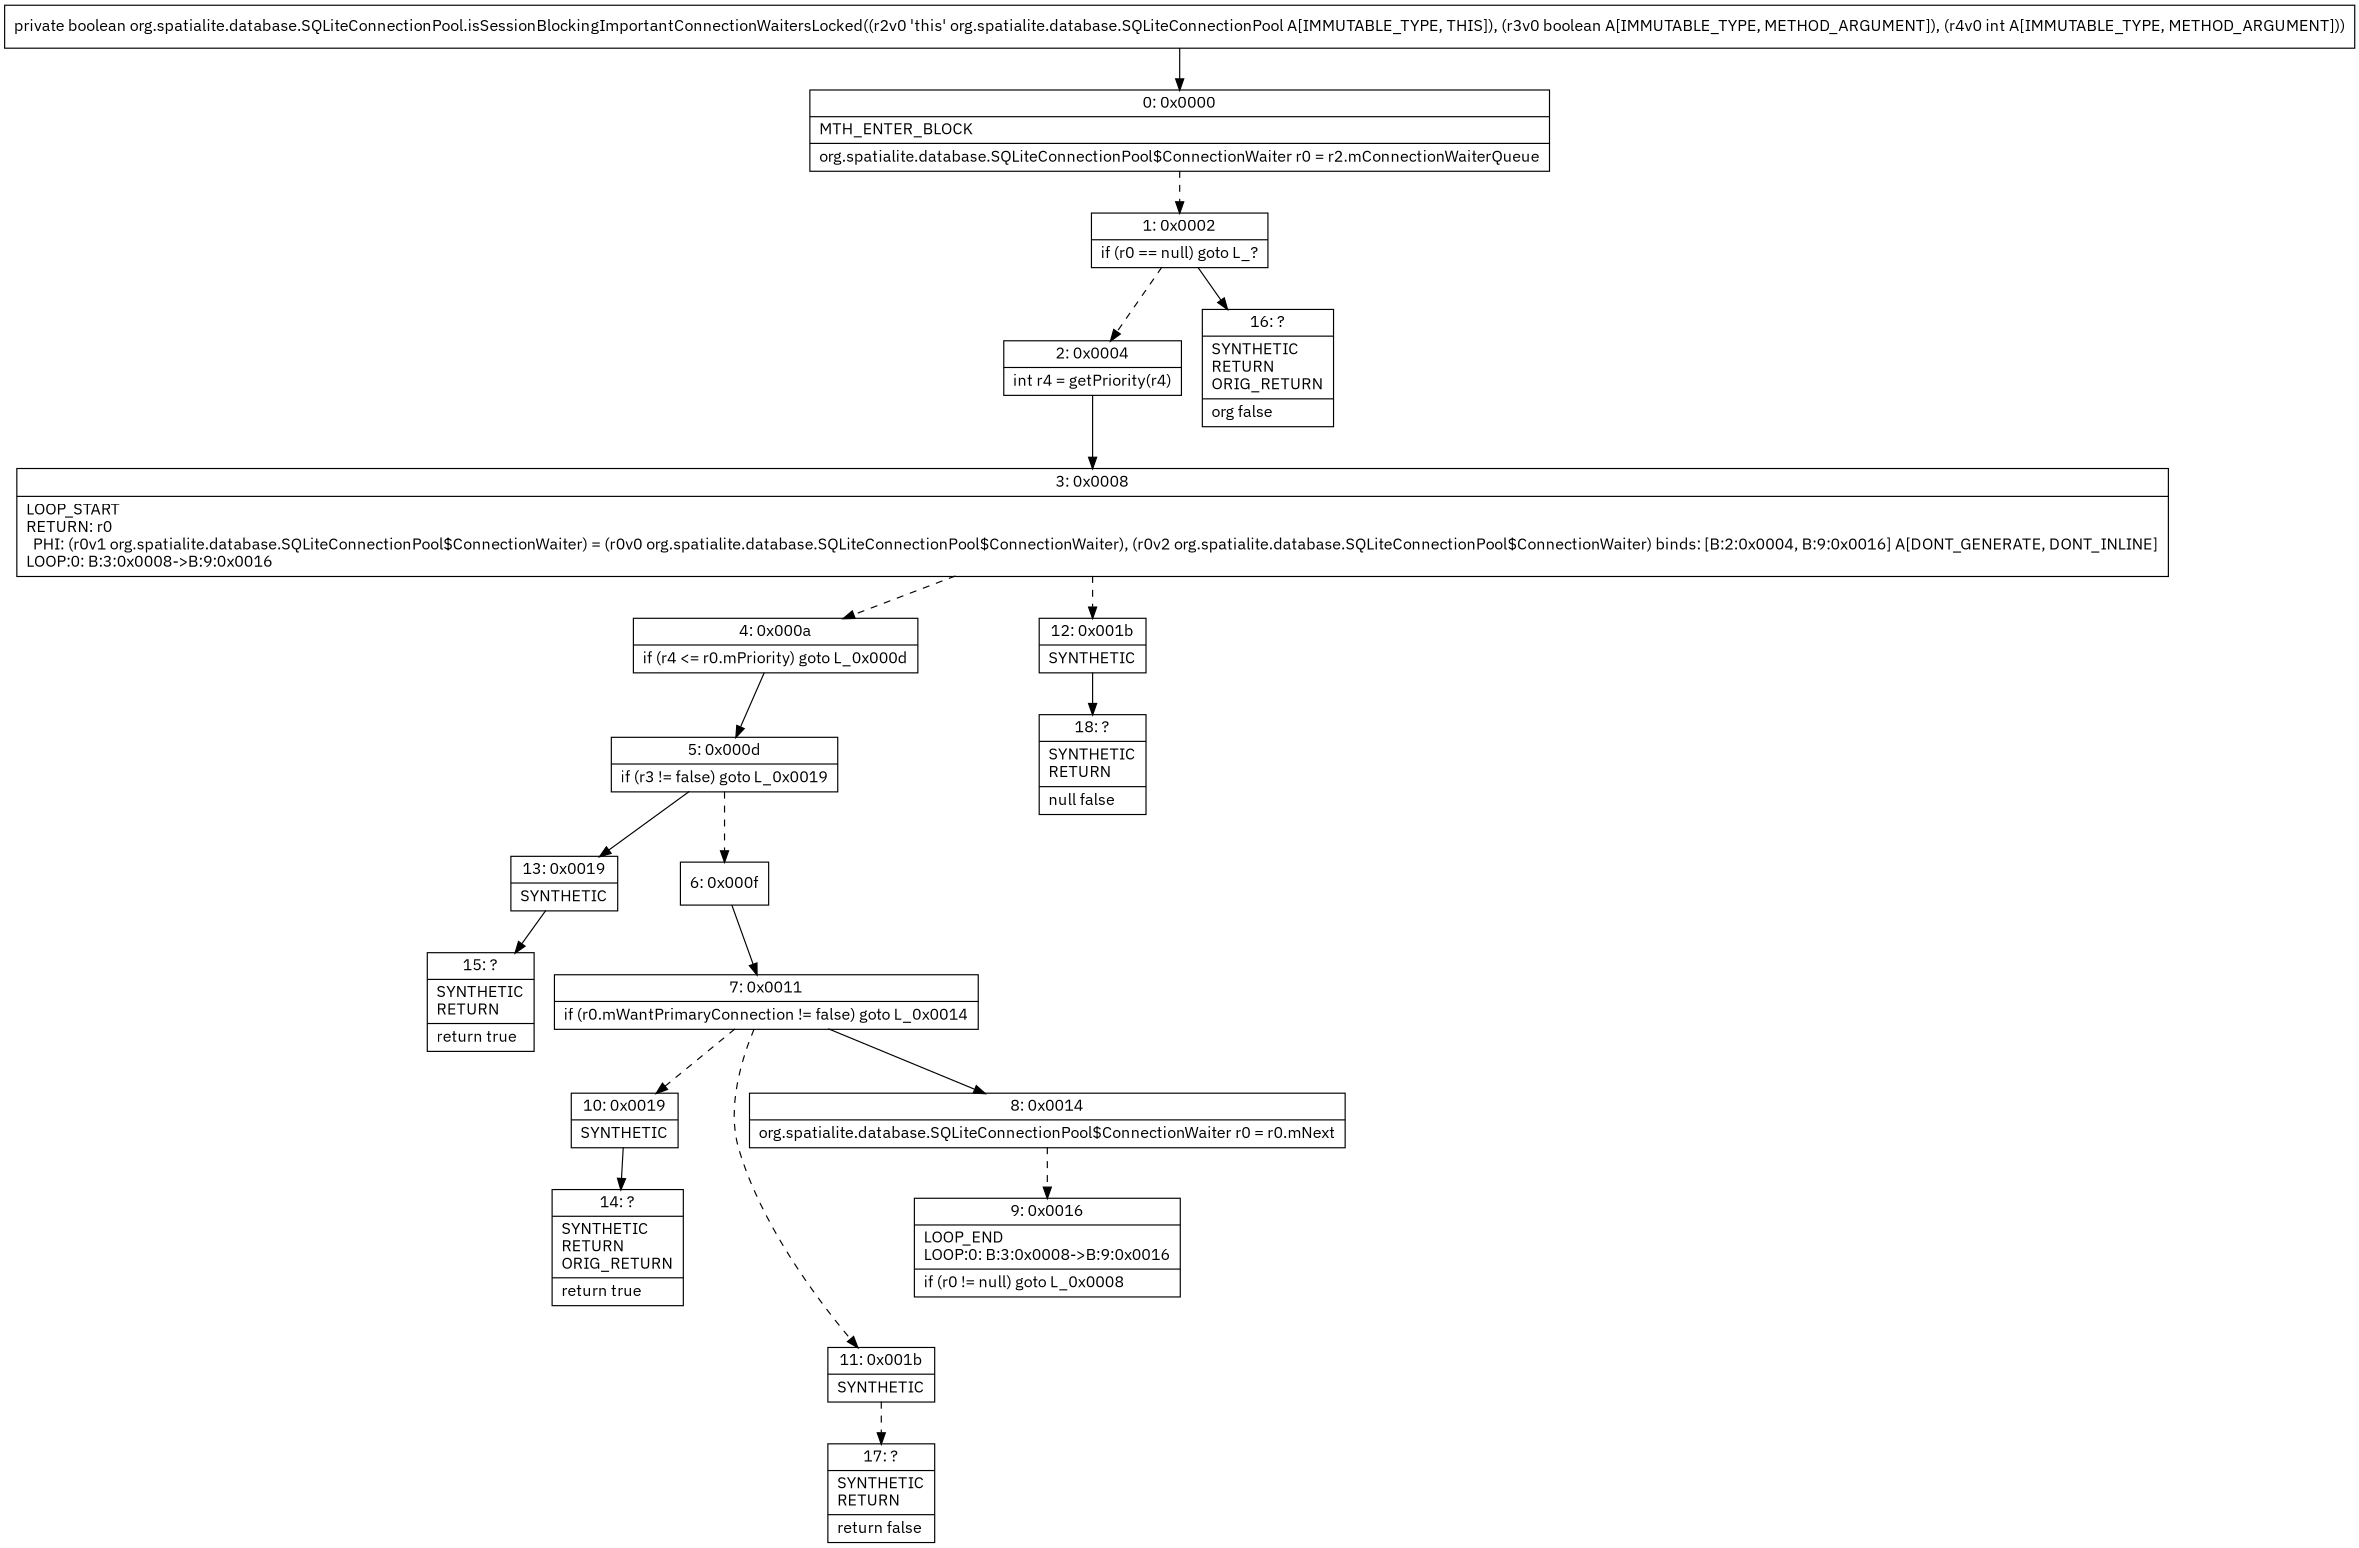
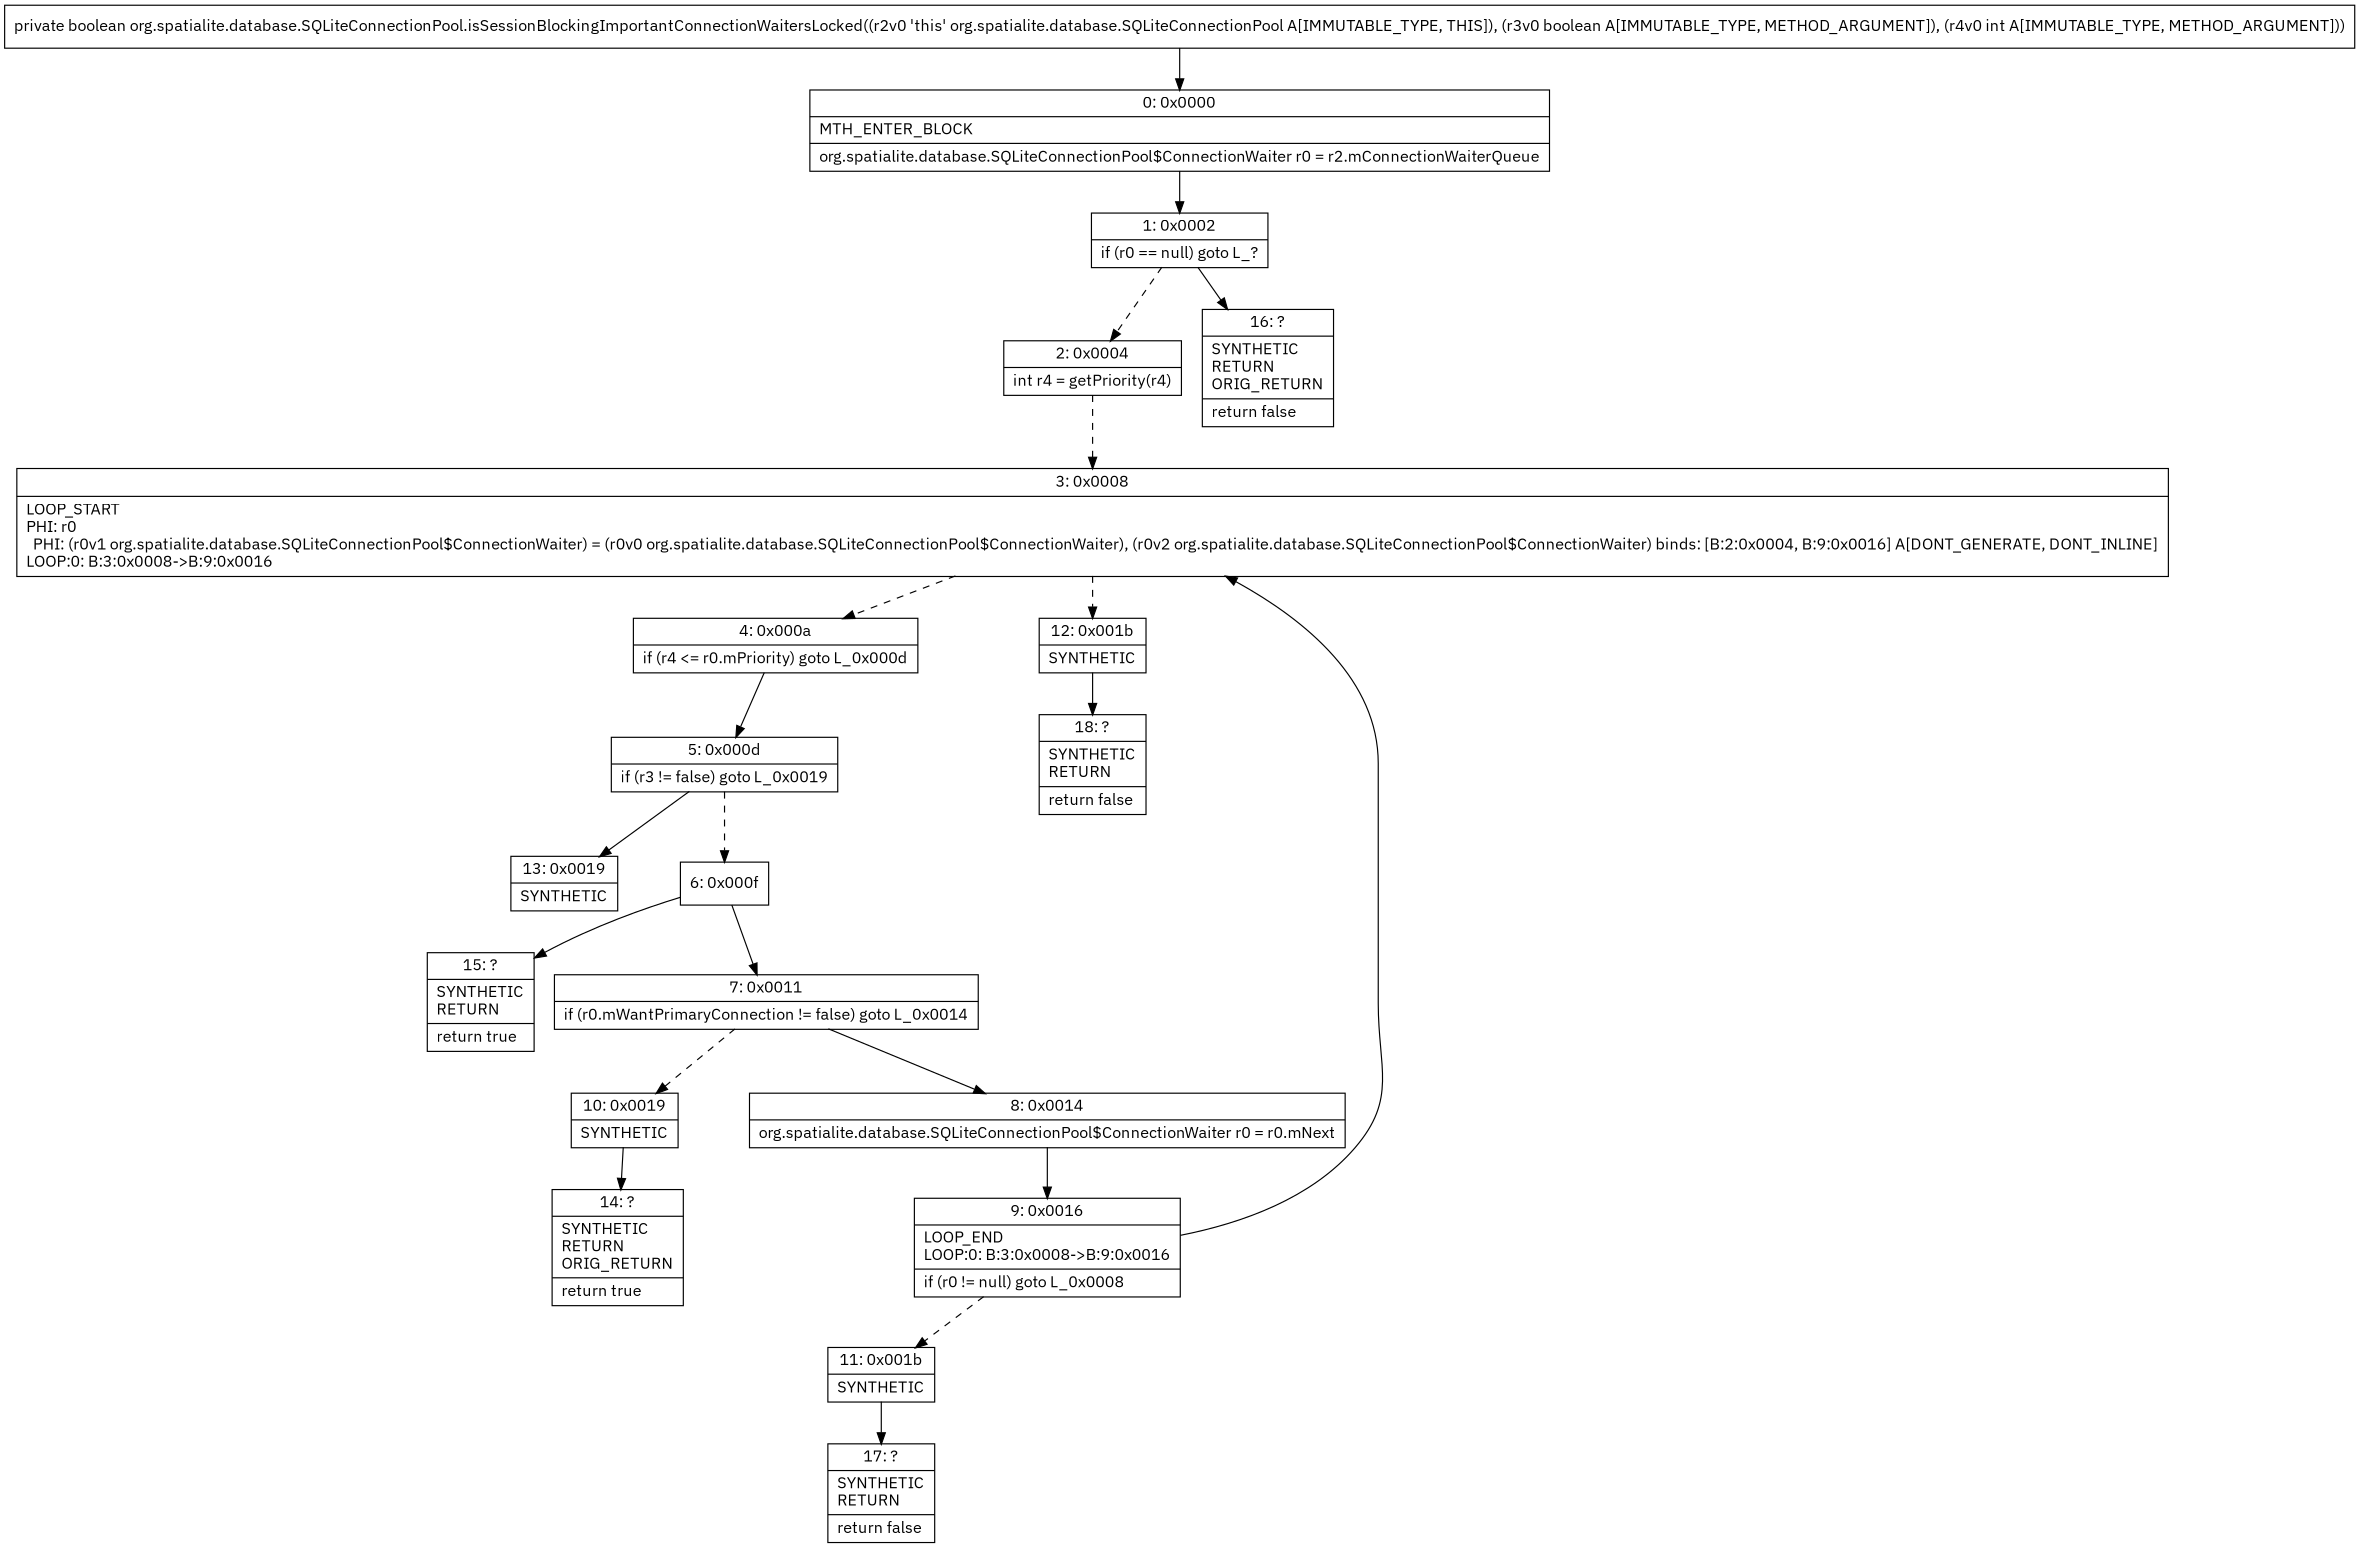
edge "0: 0x0000" -> "1: 0x0002": style dashed -> solid
node "16: ?": text "org false" -> "return false"
edge "2: 0x0004" -> "3: 0x0008": style solid -> dashed
node "3: 0x0008": text "RETURN: r0" -> "PHI: r0"
node "18: ?": text "null false" -> "return false"
edge "13: 0x0019" -> "15: ?": now "6: 0x000f" -> "15: ?"
edge "9: 0x0016" -> "3: 0x0008": added
edge "8: 0x0014" -> "9: 0x0016": style dashed -> solid
edge "7: 0x0011" -> "11: 0x001b": now "9: 0x0016" -> "11: 0x001b"
edge "11: 0x001b" -> "17: ?": style dashed -> solid
